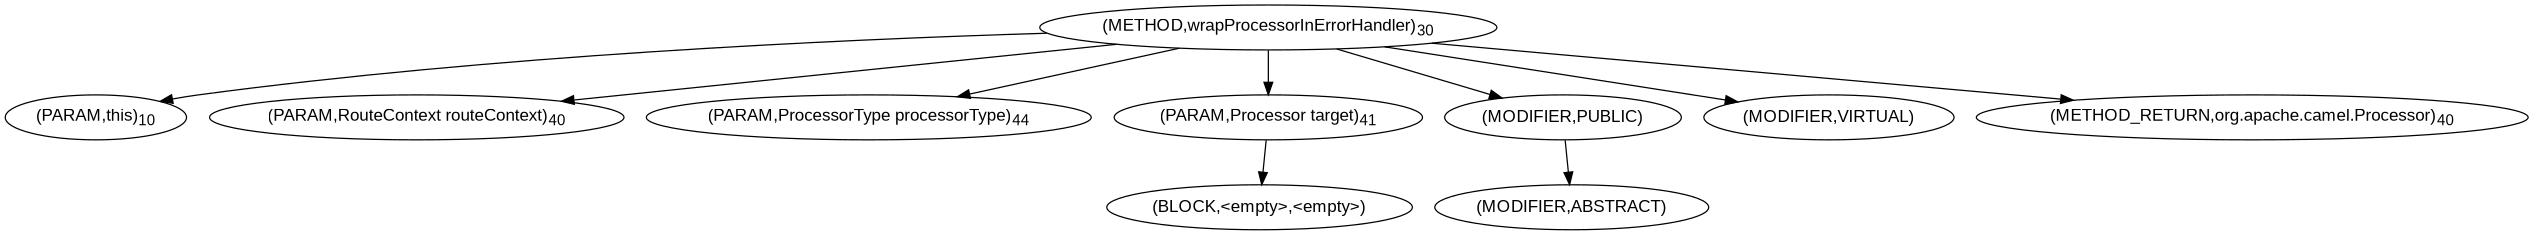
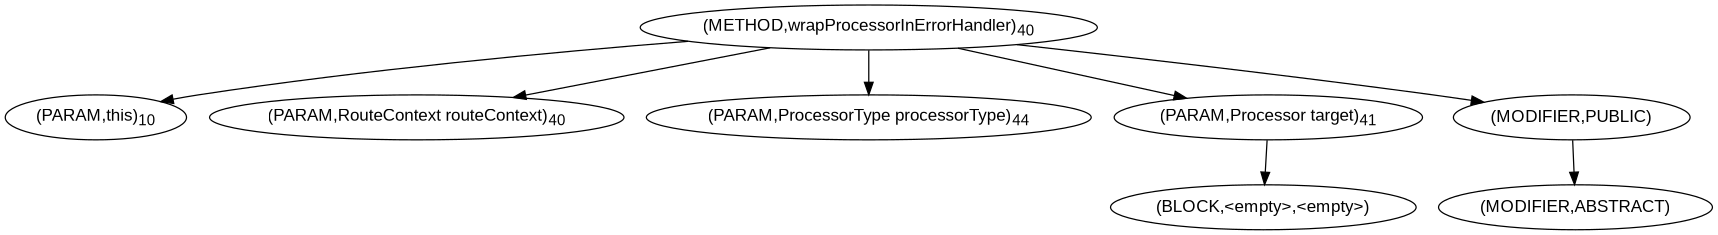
node "(METHOD,wrapProcessorInErrorHandler)": text "30" -> "40"
node "(MODIFIER,VIRTUAL)": removed
node "(METHOD_RETURN,org.apache.camel.Processor)": removed
